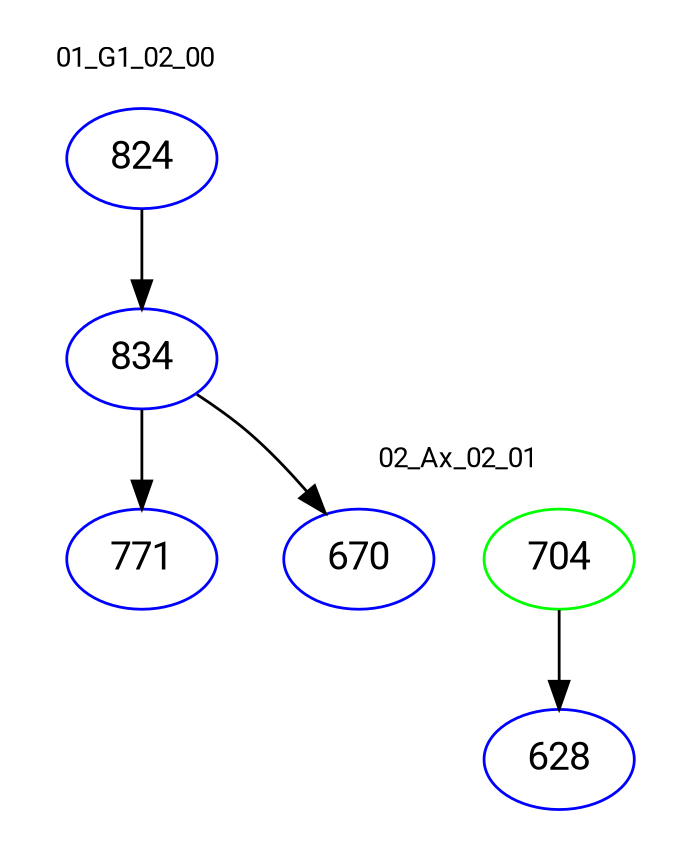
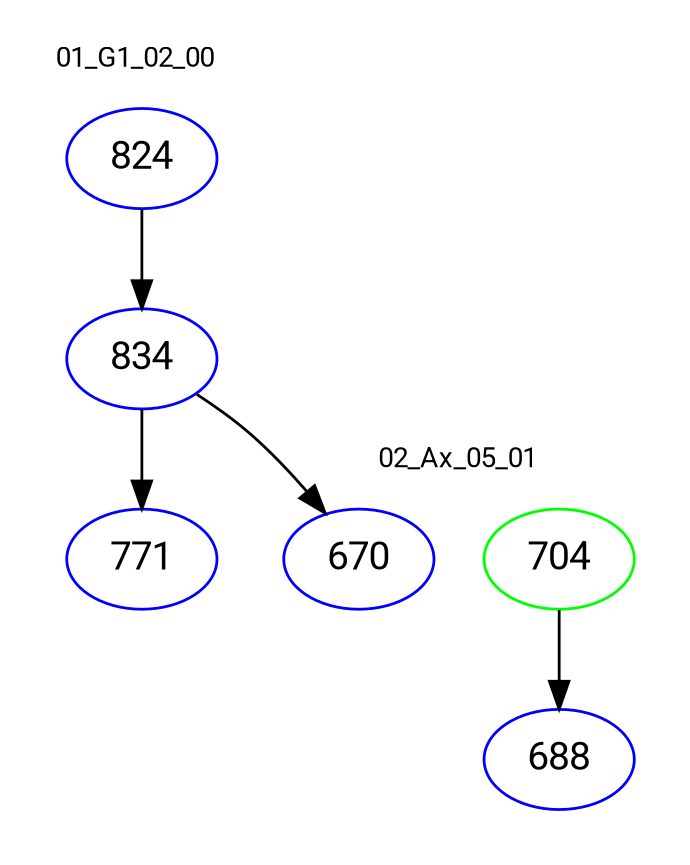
cluster "02_Ax_02_01": label "02_Ax_02_01" -> "02_Ax_05_01"
node "628": label "628" -> "688"
